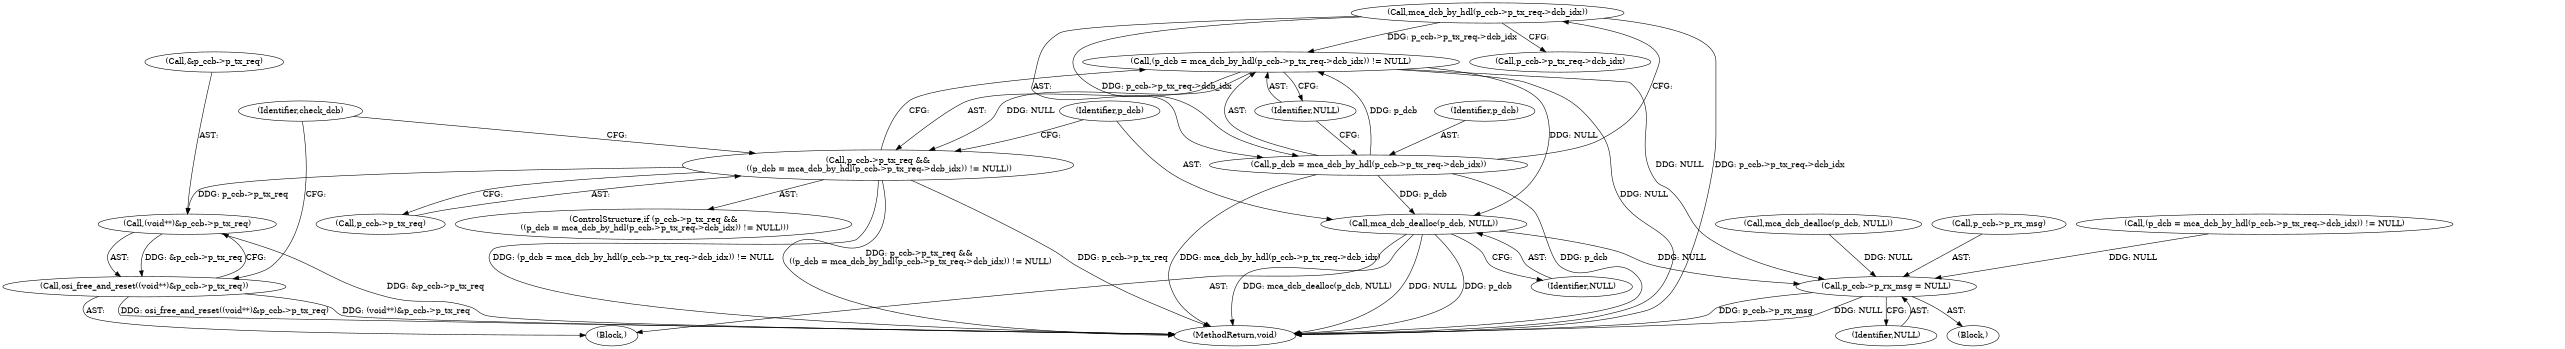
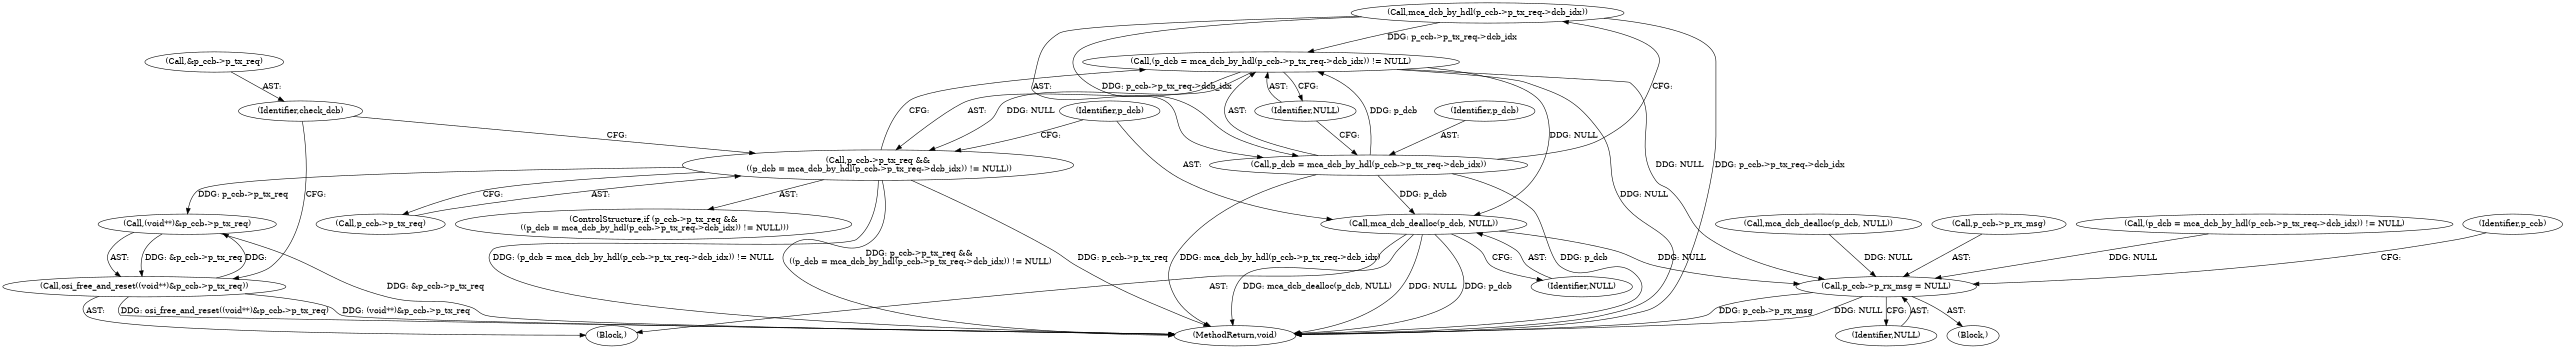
node "(Call,p_ccb->p_tx_req->dcb_idx)": removed
edge "(Call,&p_ccb->p_tx_req)" -> "(Call,(void**)&p_ccb->p_tx_req)": now "(Call,&p_ccb->p_tx_req)" -> "(Identifier,check_dcb)"
node "(Identifier,p_ccb)": added
edge "(Call,osi_free_and_reset((void**)&p_ccb->p_tx_req))" -> "(Call,(void**)&p_ccb->p_tx_req)": label "CFG: " -> "DDG: "
